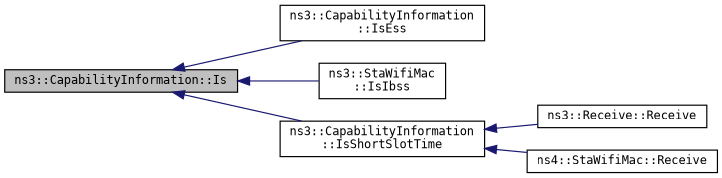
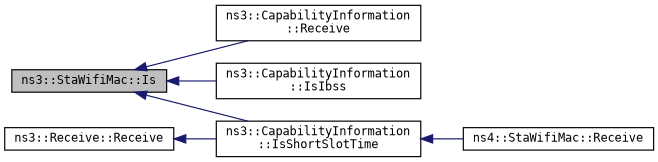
node "ns3::CapabilityInformation ::IsEss": label "ns3::CapabilityInformation ::IsEss" -> "ns3::CapabilityInformation ::Receive"
node "ns3::CapabilityInformation::Is": label "ns3::CapabilityInformation::Is" -> "ns3::StaWifiMac::Is"
node "ns3::StaWifiMac ::IsIbss": label "ns3::StaWifiMac ::IsIbss" -> "ns3::CapabilityInformation ::IsIbss"
edge "ns3::Receive::Receive" -> "ns3::CapabilityInformation ::IsShortSlotTime": reversed
